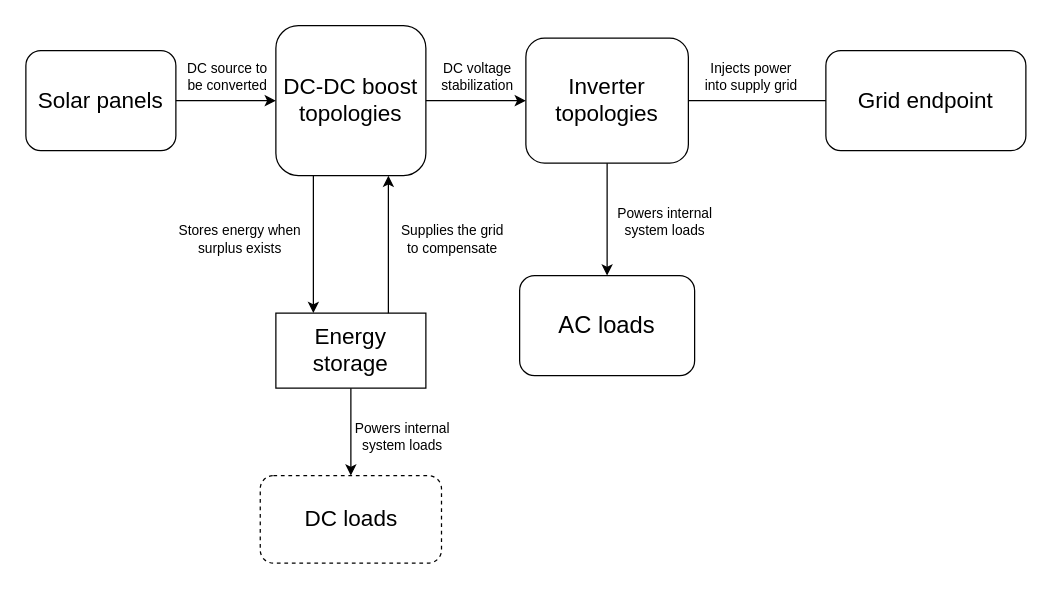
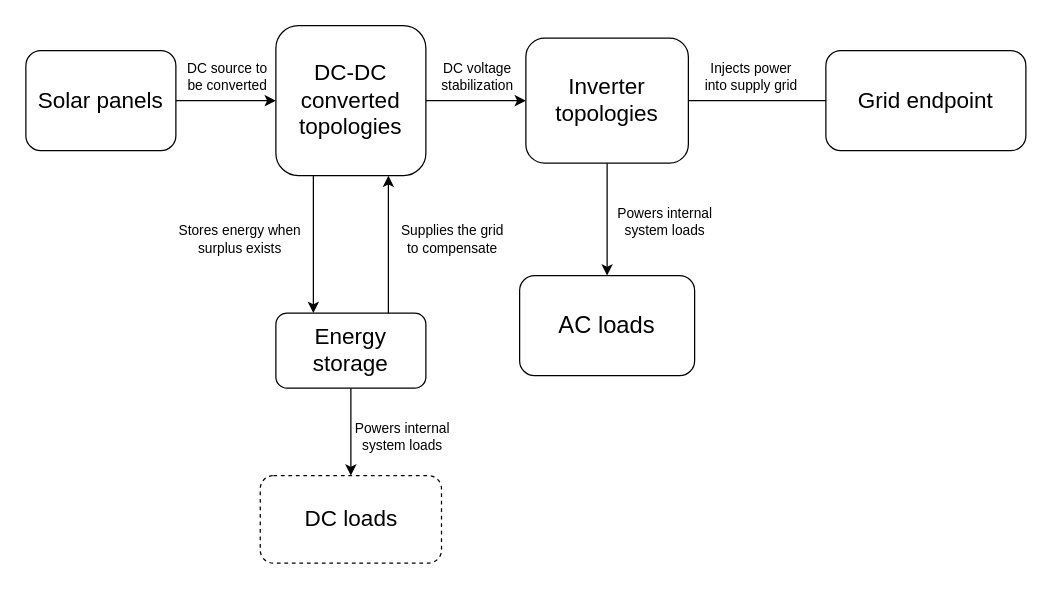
node "DC-DC boost topologies": label "DC-DC boost topologies" -> "DC-DC converted topologies"
node "Energy storage": shape rectangle -> rounded rectangle
